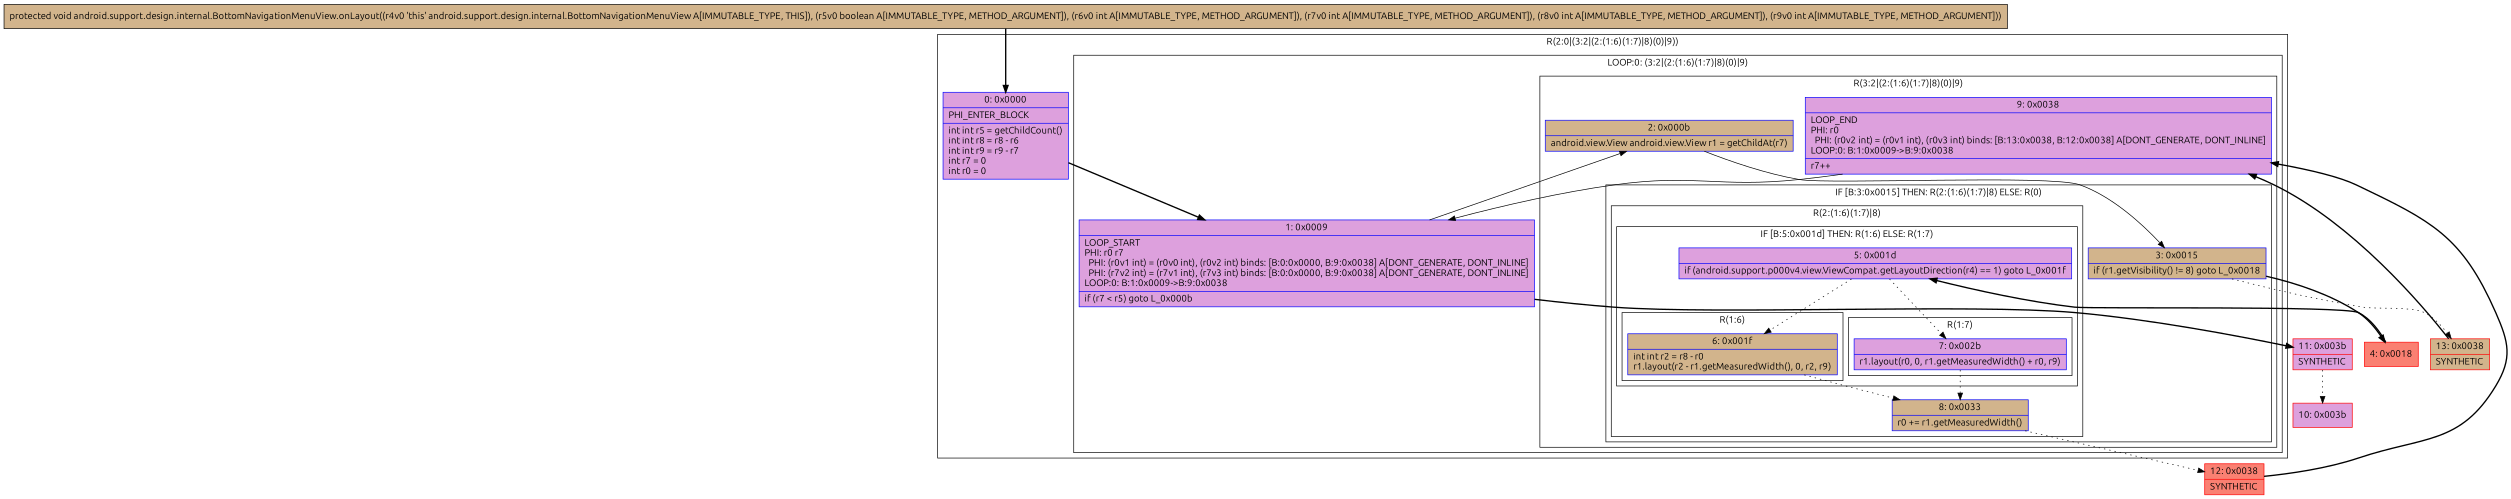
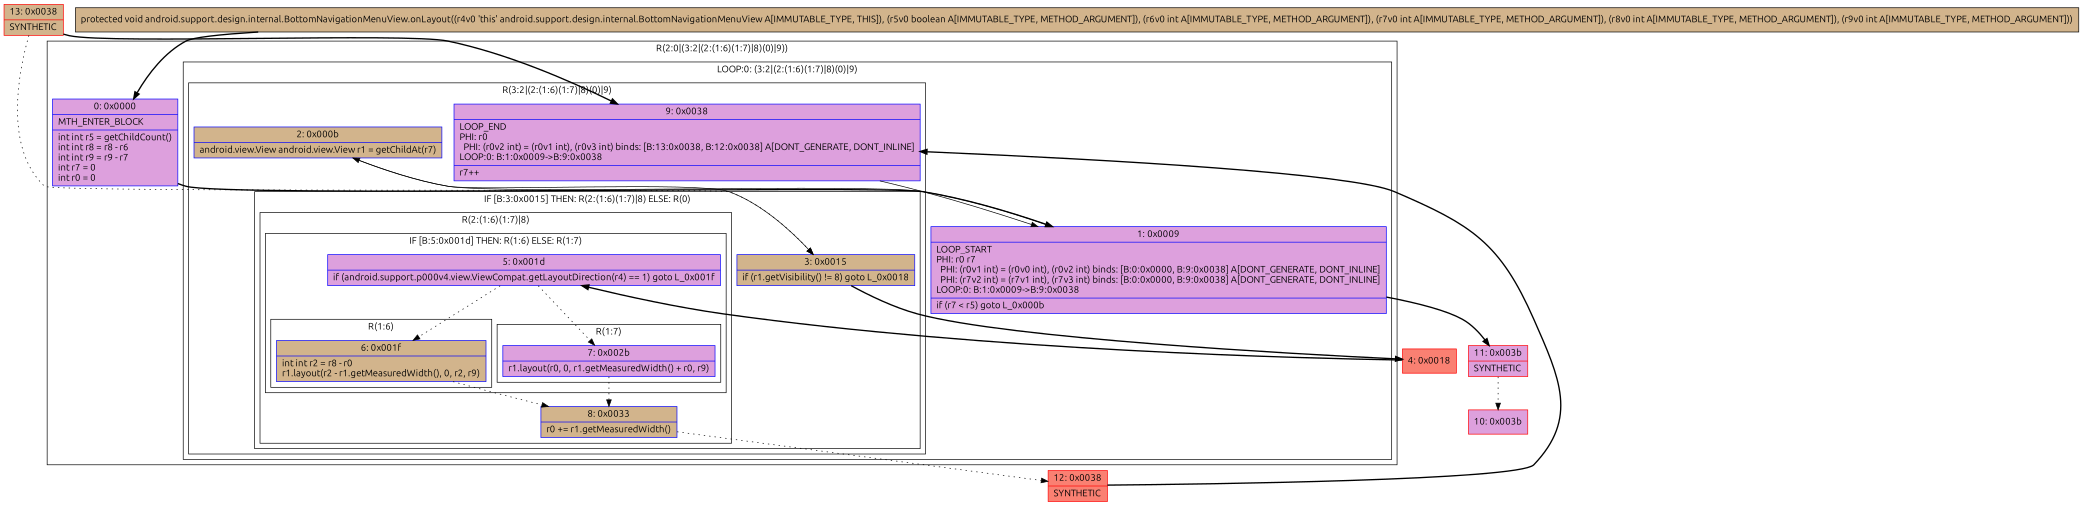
node "0: 0x0000": text "PHI_ENTER_BLOCK" -> "MTH_ENTER_BLOCK"
edge "3: 0x0015" -> "13: 0x0038": reversed
